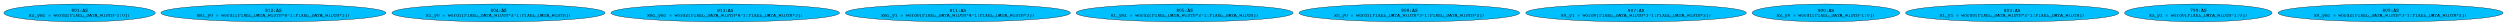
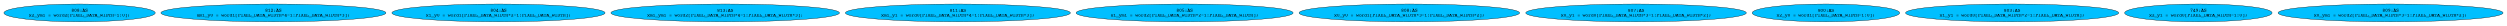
node "801:AS x2_ym1 = word2[PIXEL_DATA_WIDTH-1:0];": label "801:AS x2_ym1 = word2[PIXEL_DATA_WIDTH-1:0];" -> "808:AS x2_ym1 = word2[PIXEL_DATA_WIDTH-1:0];"
node "799:AS x2_y1 = word0[PIXEL_DATA_WIDTH-1:0];": label "799:AS x2_y1 = word0[PIXEL_DATA_WIDTH-1:0];" -> "749:AS x2_y1 = word0[PIXEL_DATA_WIDTH-1:0];"
